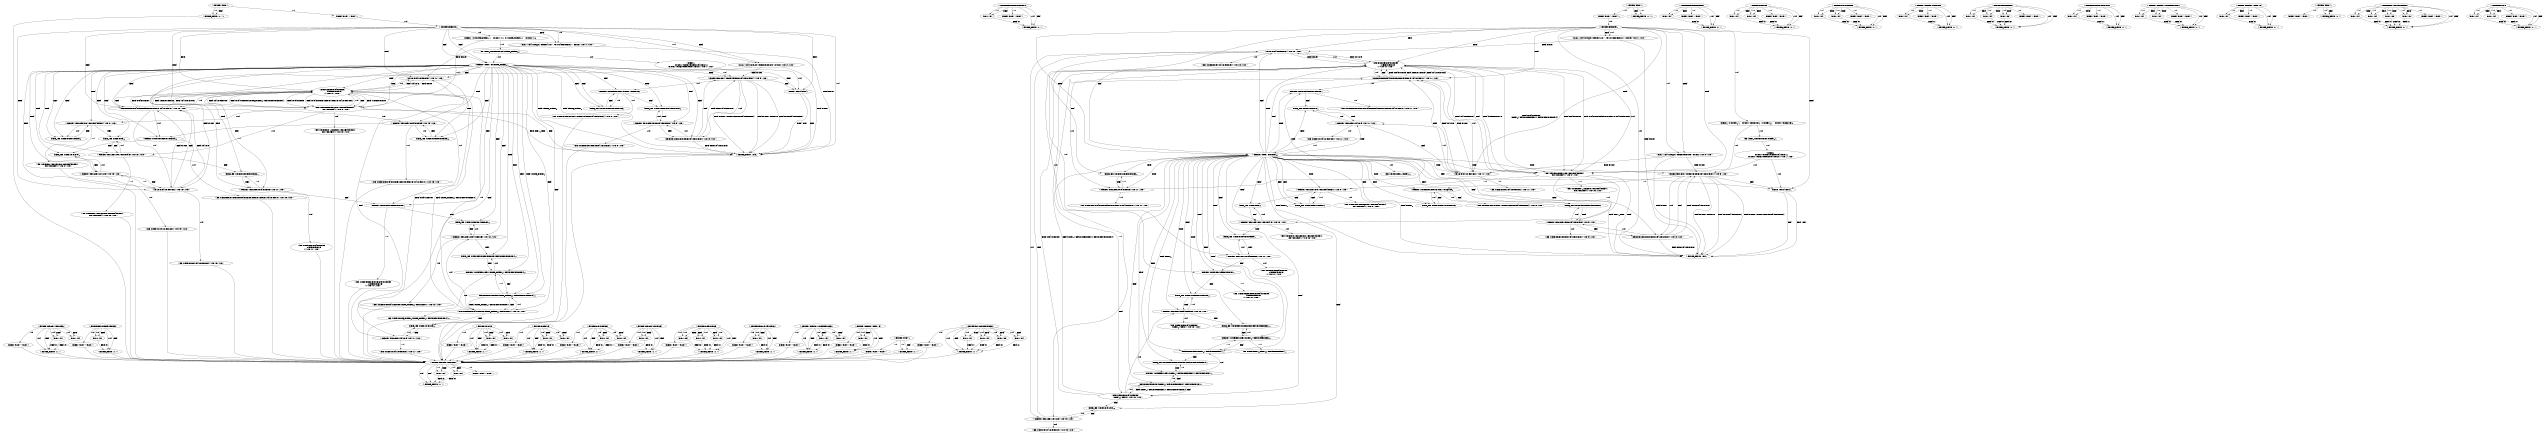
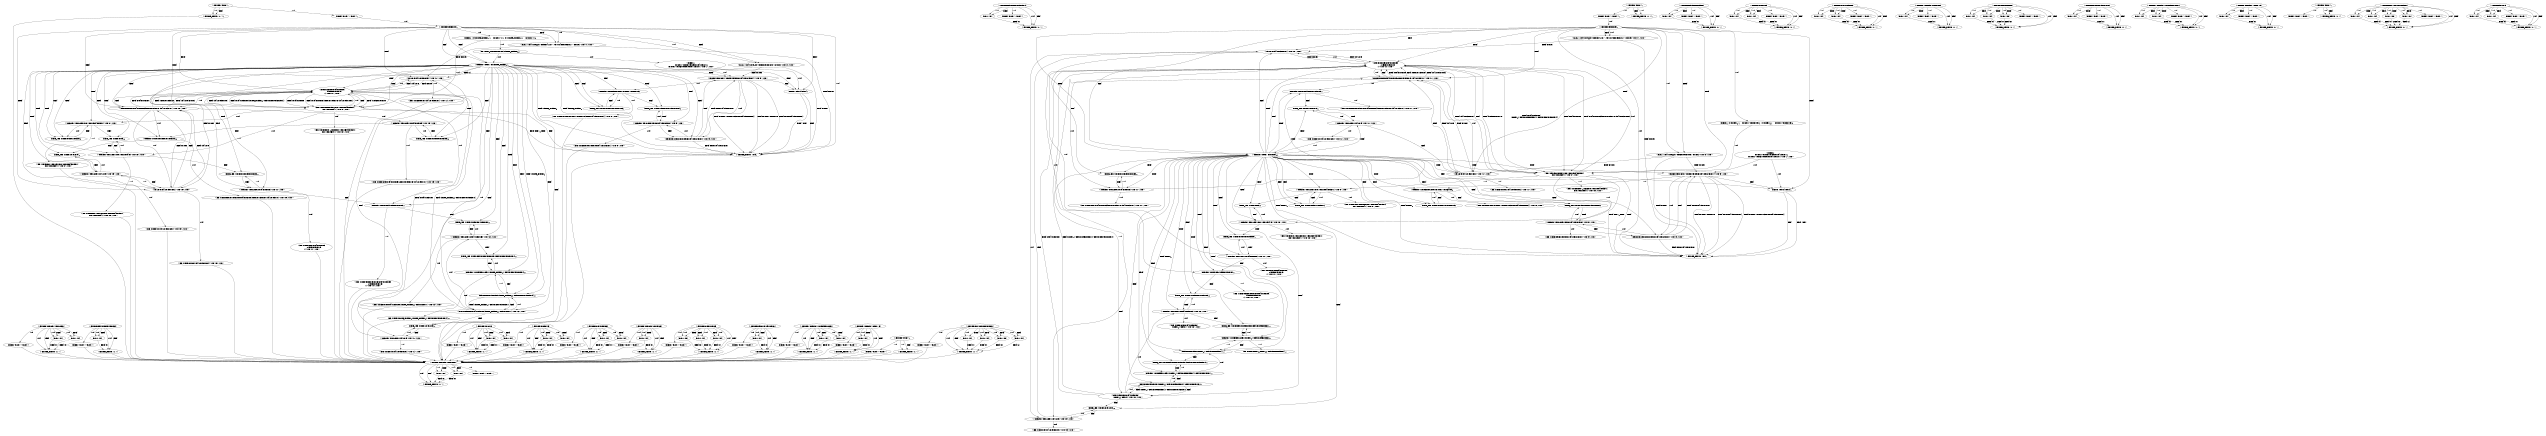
node "<(IDENTIFIER,cookies,std::move(cookies))<SUB>15</SUB>>": removed
edge "(<operator>.logicalNot,!storage_partition_)" -> "<(std.move,std::move(cookies))<SUB>14</SUB>>": label "CDG: " -> "DDG: p4"
node "<(IDENTIFIER,cookies,std::move(cookies))<SUB>14</SUB>>": added
edge "(<operator>.logicalNot,!storage_partition_)" -> "<(<operator>.fieldAccess,base::BindOnce)<SUB>15</SUB>>": removed, label "CDG:"
edge "<(std.move,std::move(callback))<SUB>16</SUB>>" -> "<(<operator>.fieldAccess,std::move)<SUB>16</SUB>>": removed, label "AST:"
node "(CONTROL_STRUCTURE,IF,if (!process_))": removed
node "(IDENTIFIER,process_,!process_)": removed
